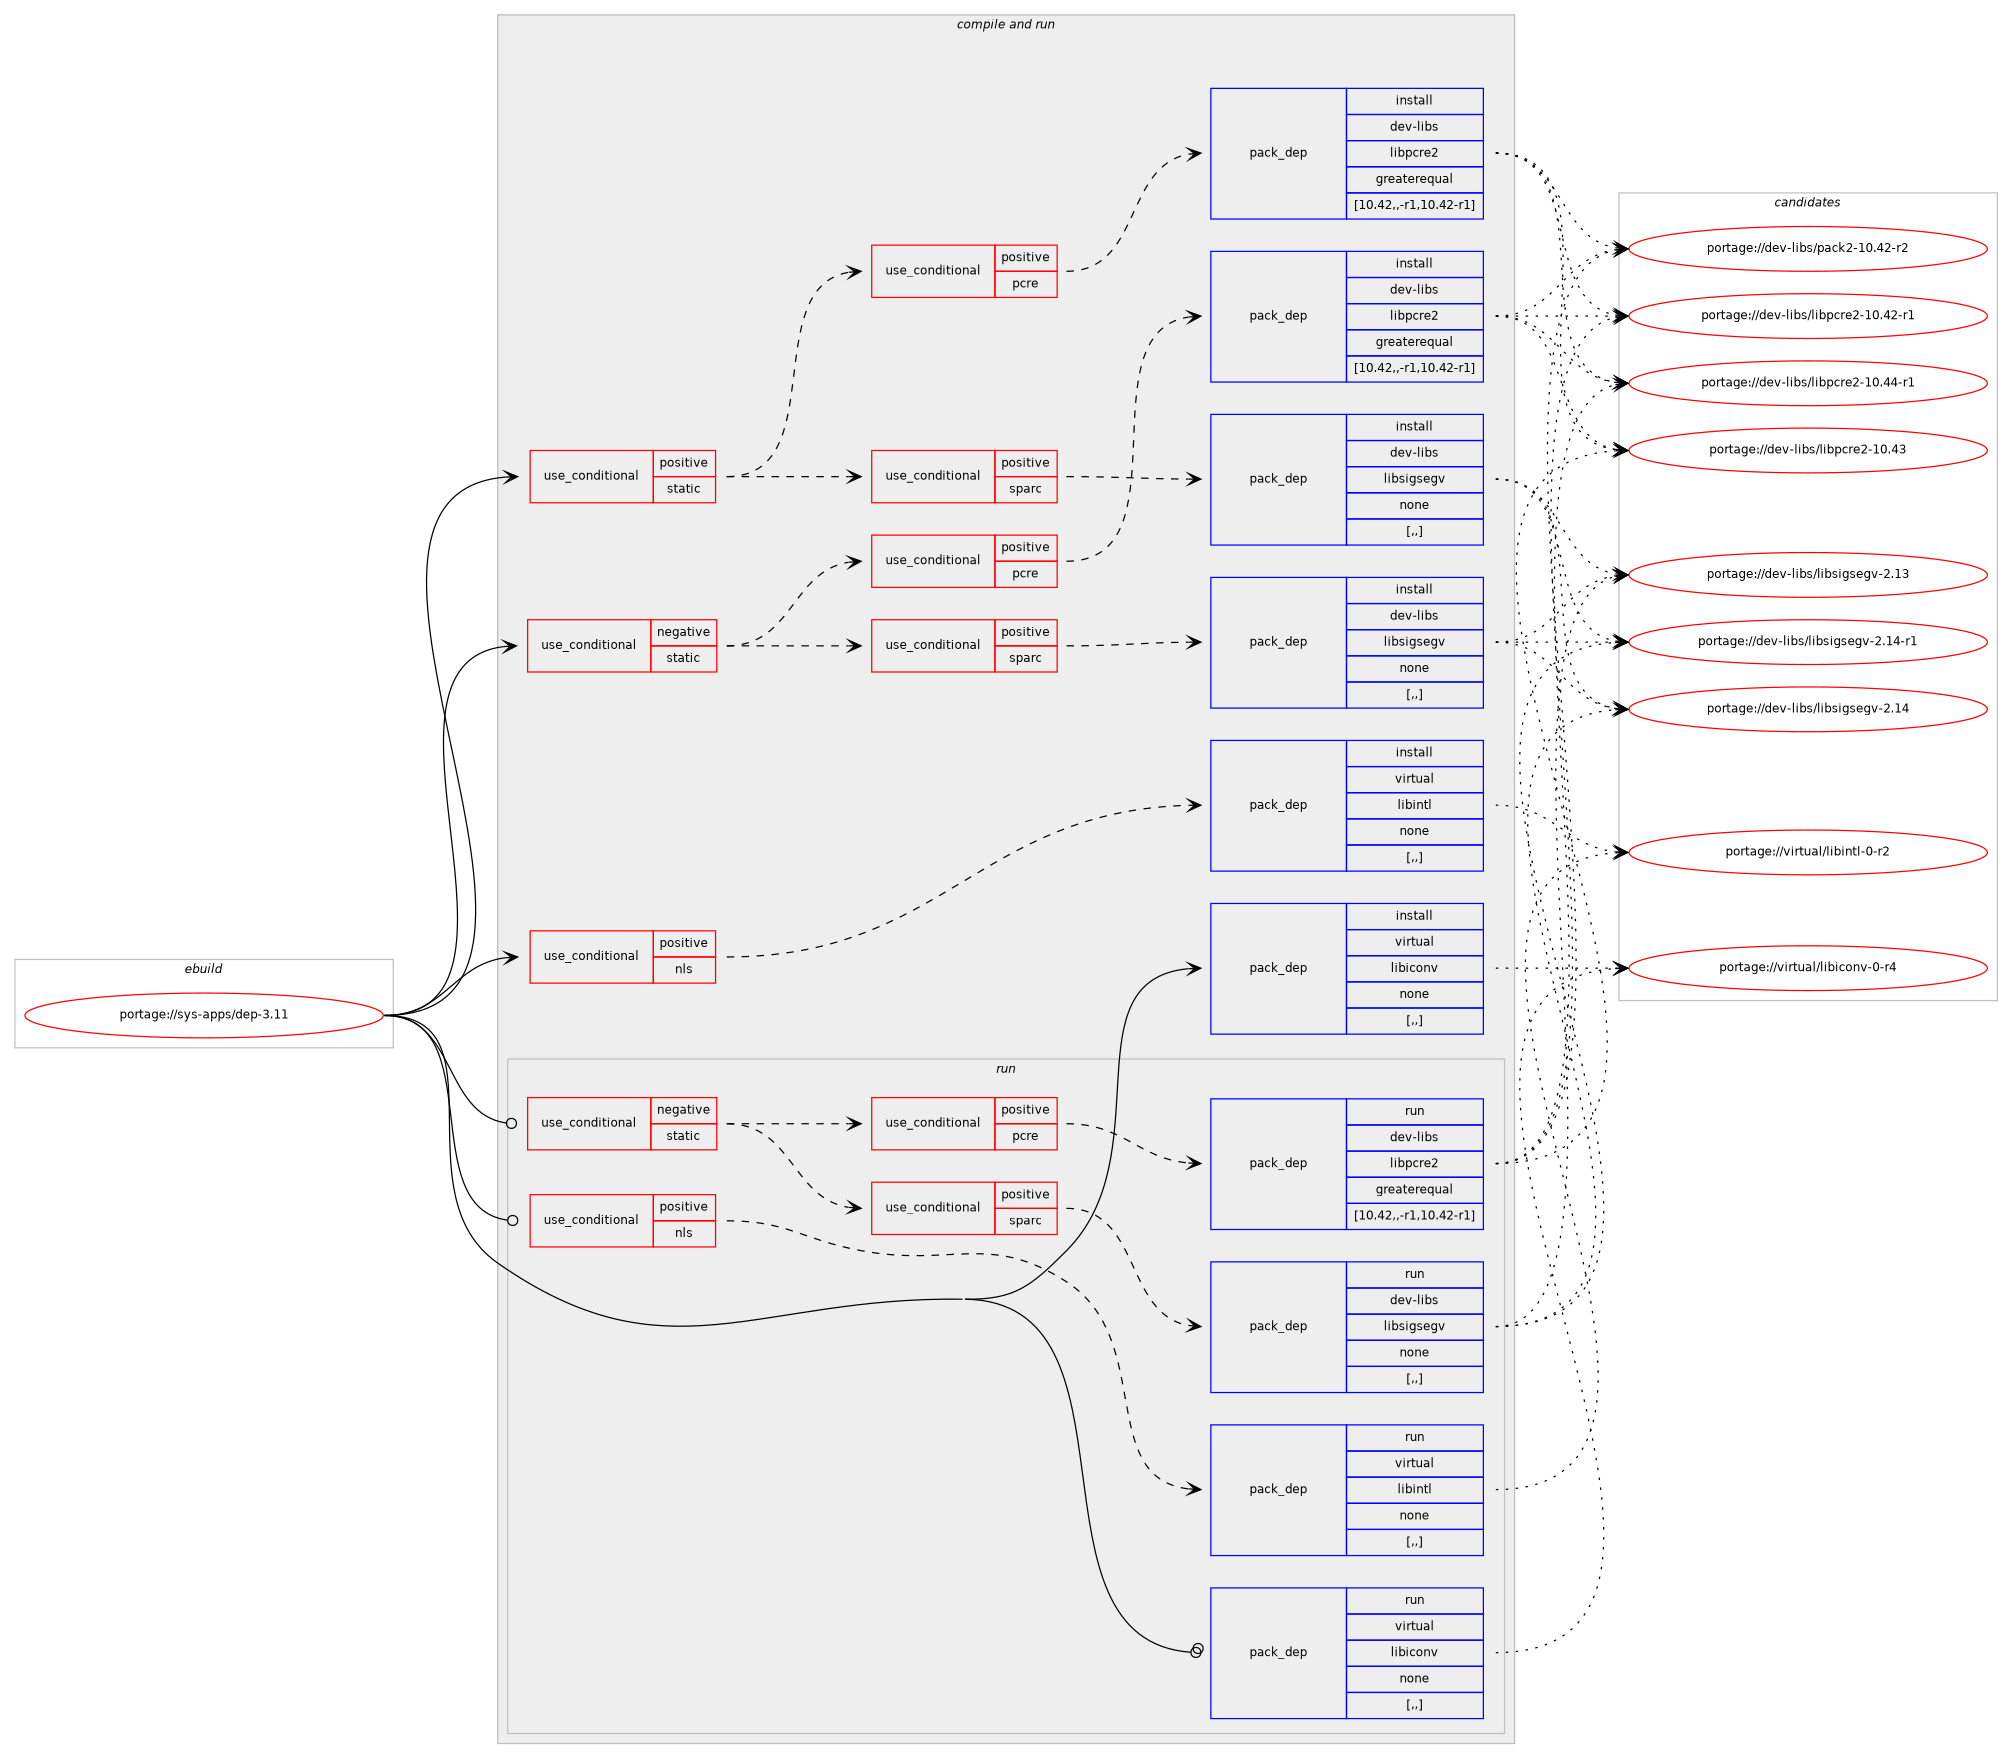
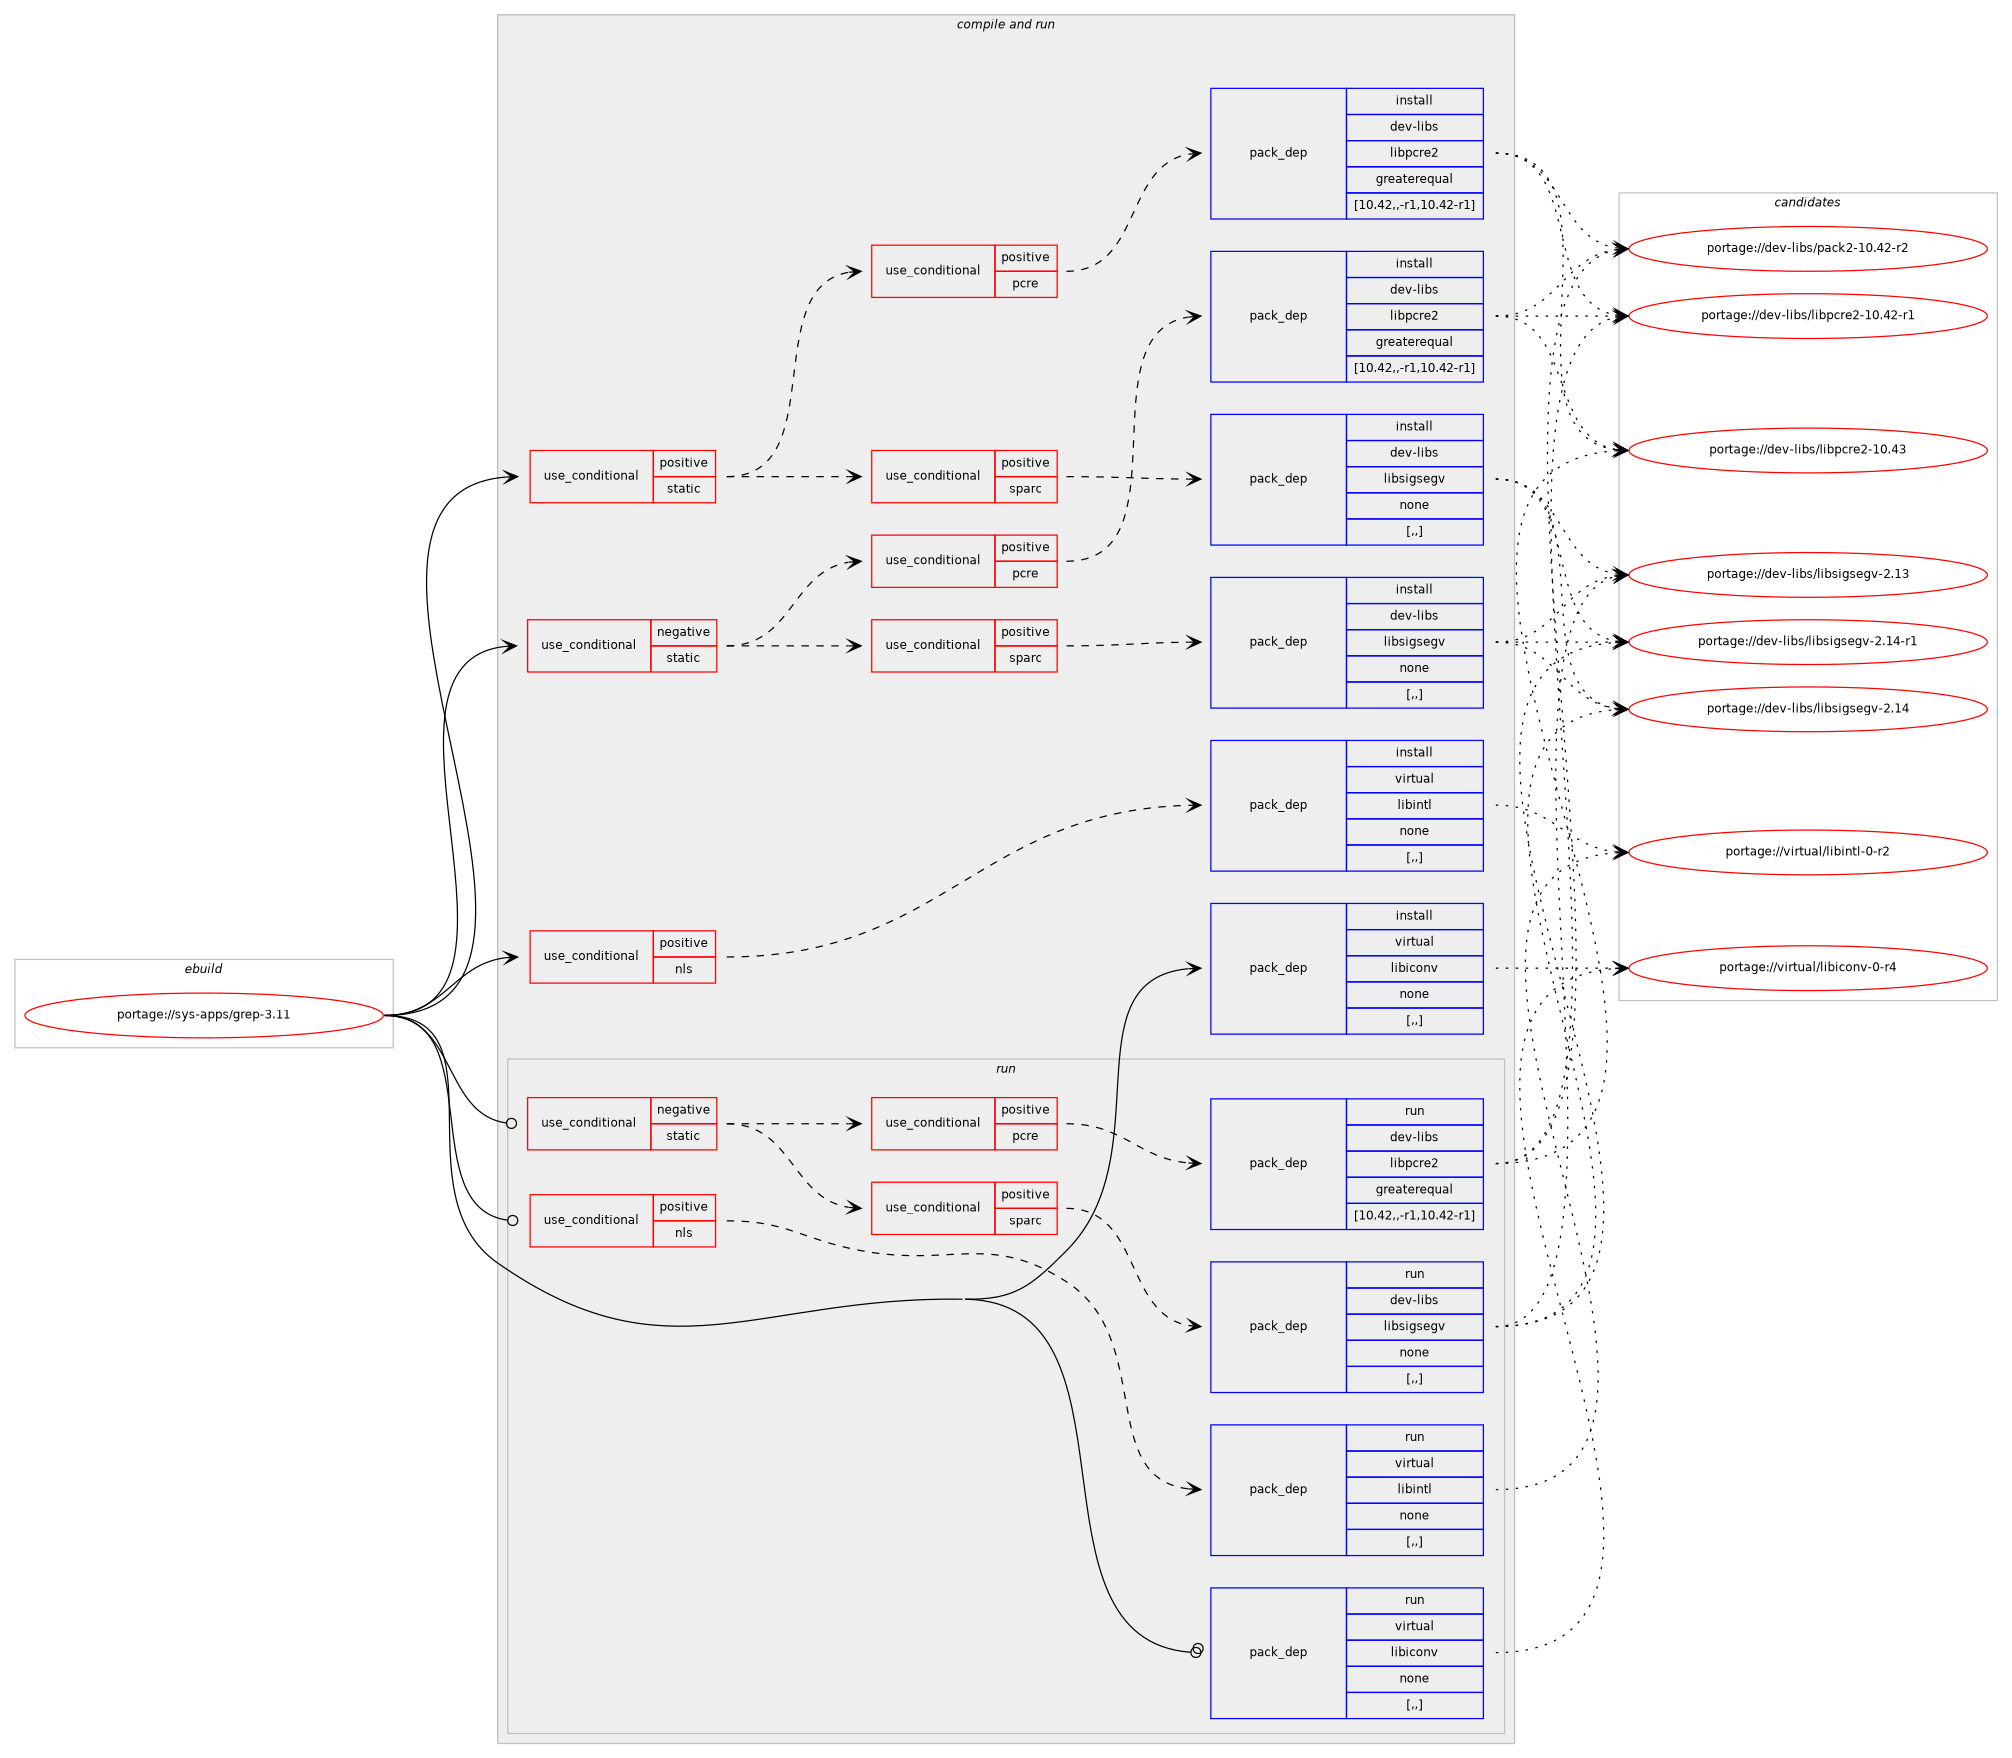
node "portage://dev-libs/libpcre2-10.44-r1": removed
node "portage://sys-apps/dep-3.11": label "portage://sys-apps/dep-3.11" -> "portage://sys-apps/grep-3.11"
